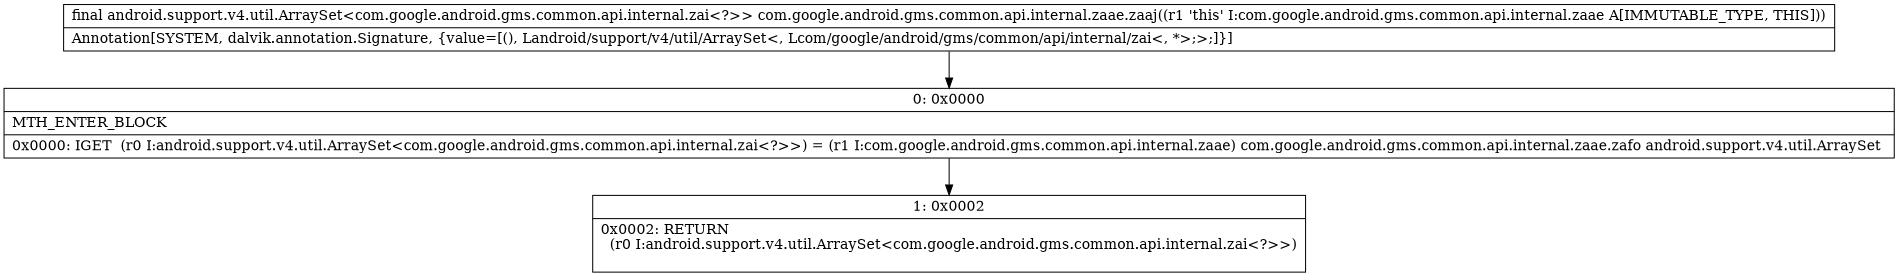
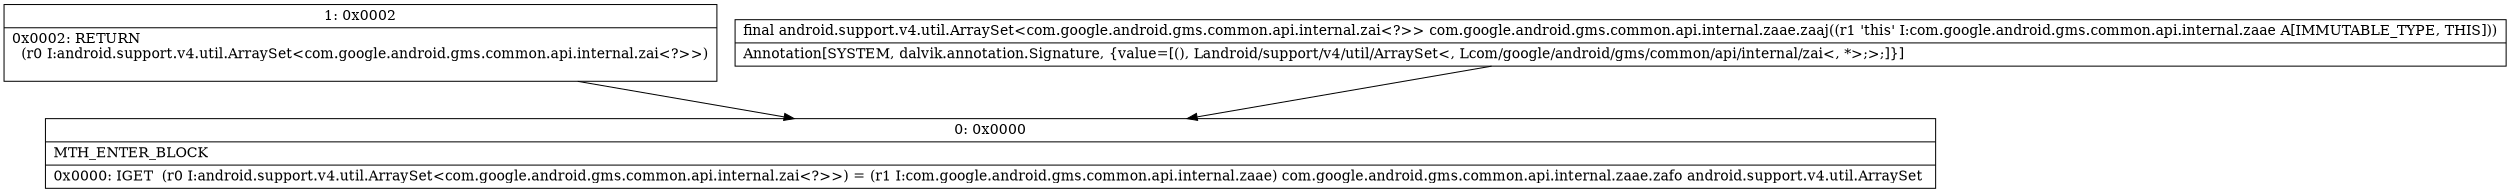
edge "0: 0x0000" -> "1: 0x0002": reversed
